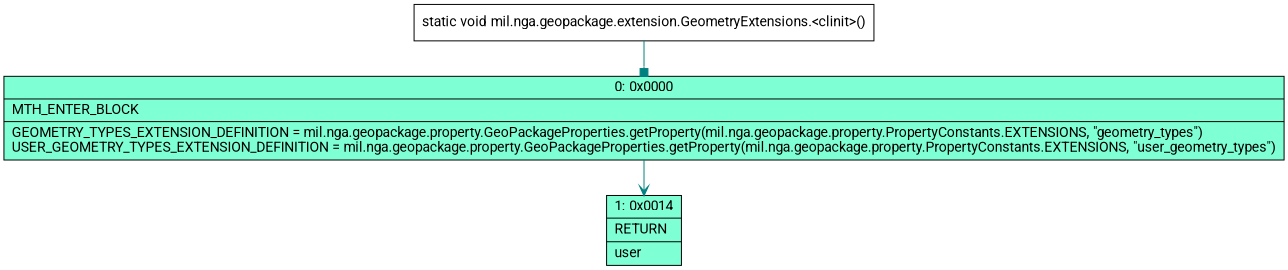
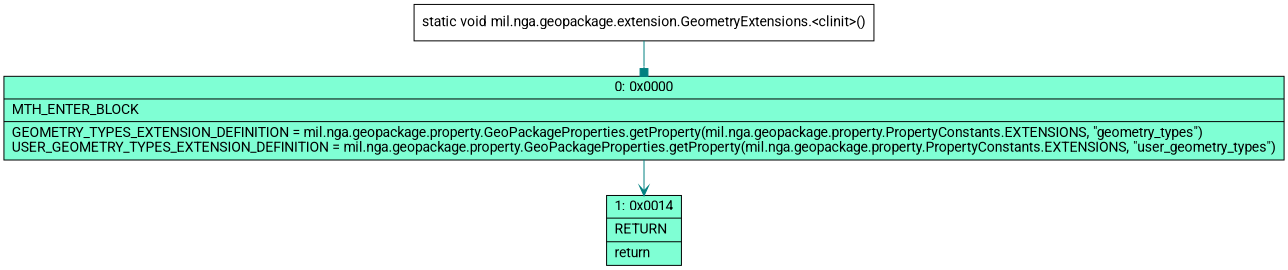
node "1: 0x0014": text "user" -> "return"
